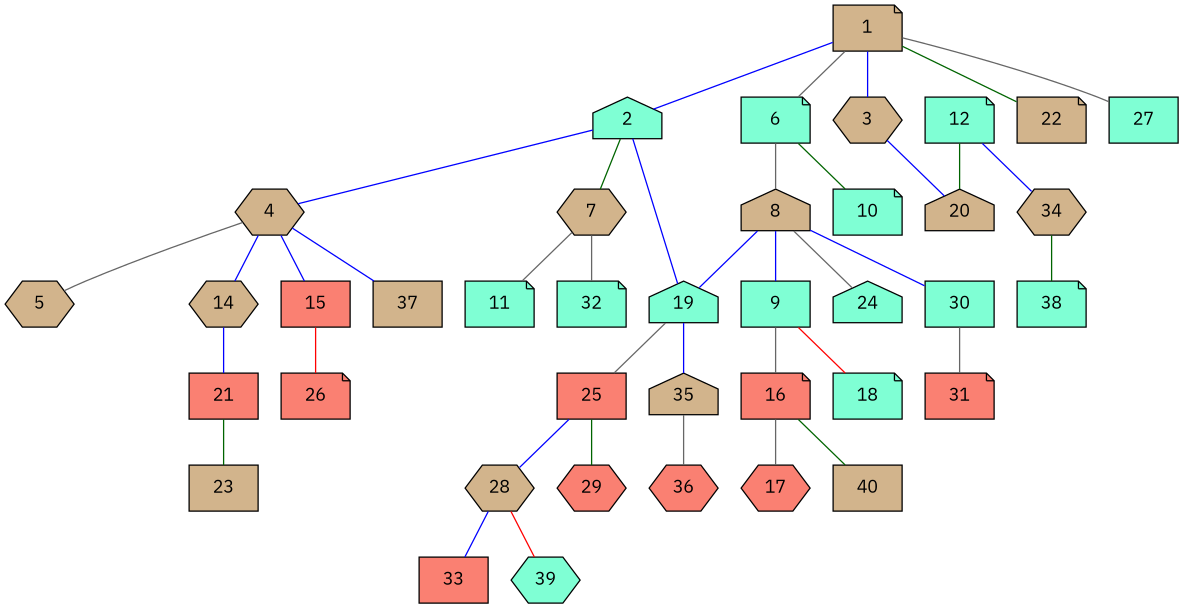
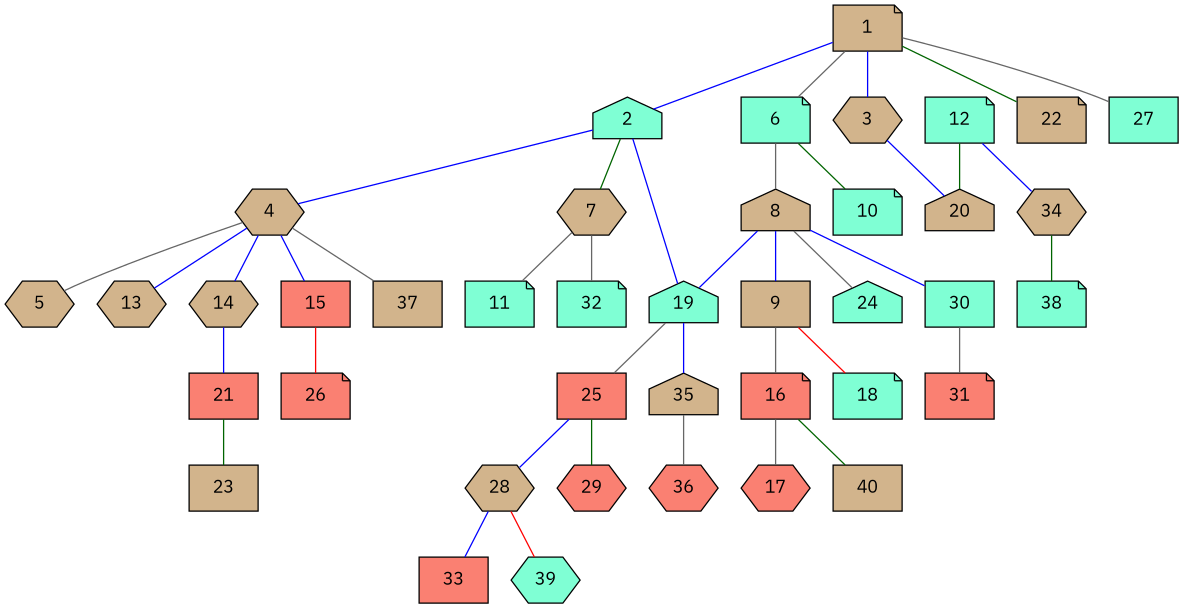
edge "4" -- "37": color blue -> gray40
node "13": added
node "9": fillcolor aquamarine -> tan
